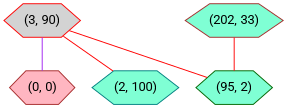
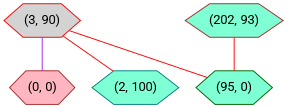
node "(202, 33)": label "(202, 33)" -> "(202, 93)"
node "(95, 2)": label "(95, 2)" -> "(95, 0)"
